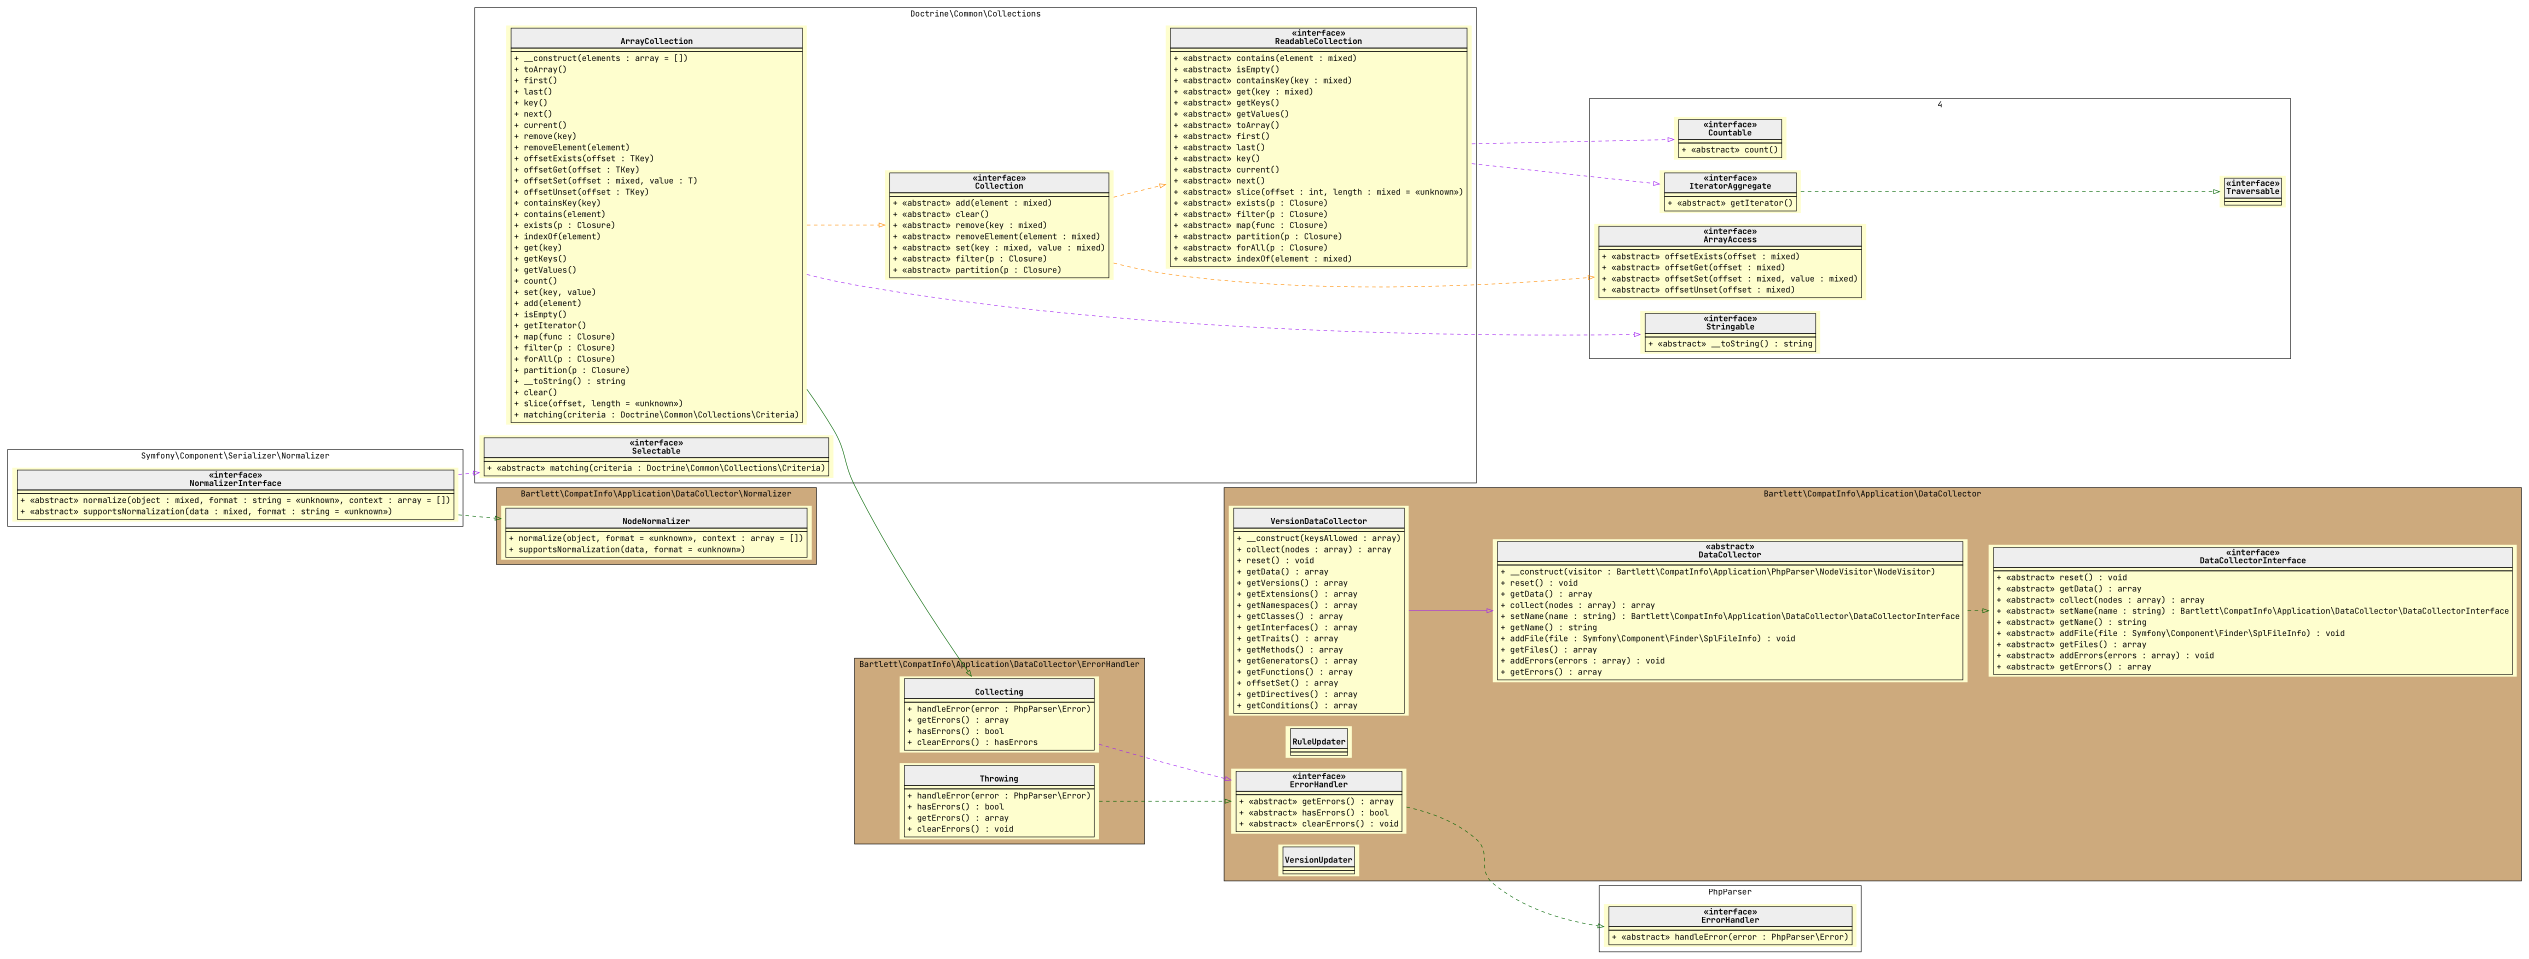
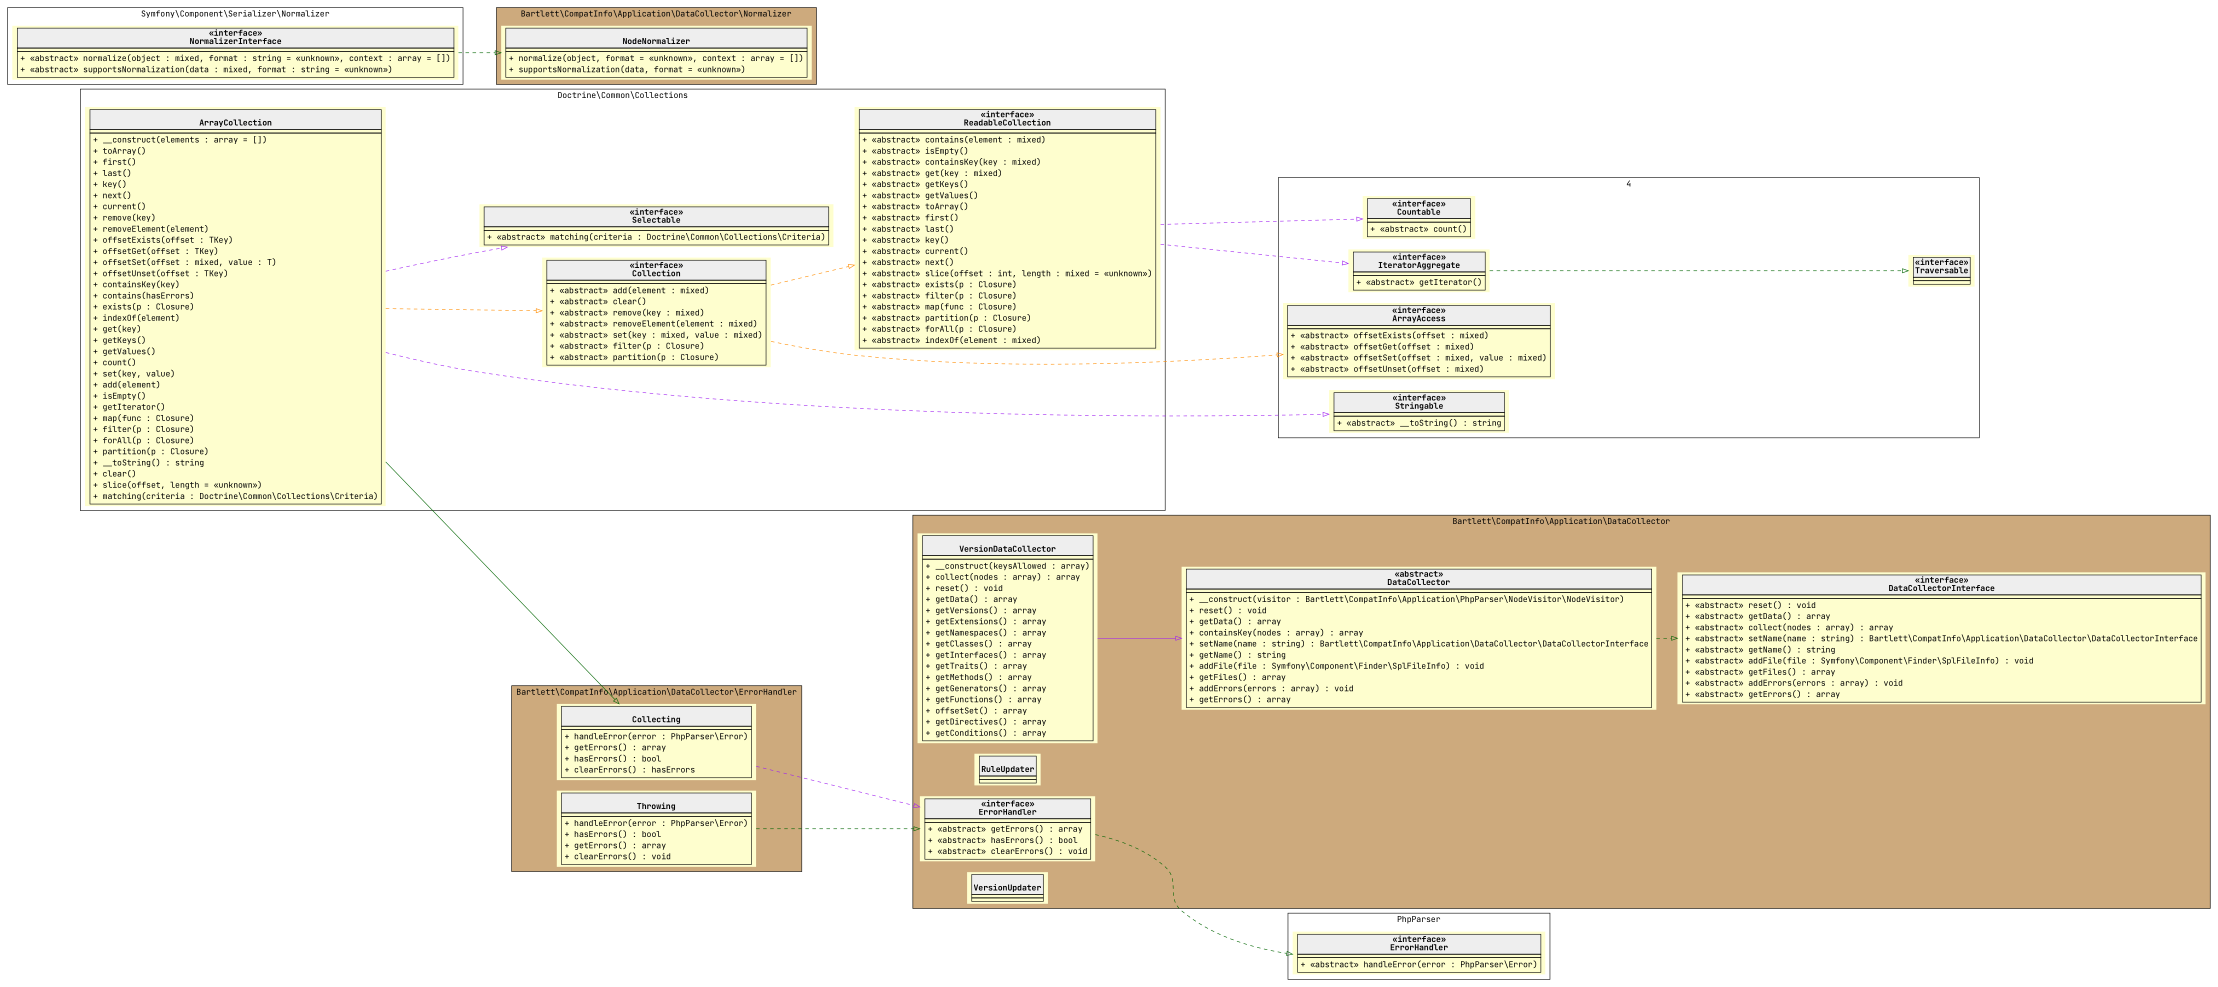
node "ArrayCollection": text "+ contains(element)" -> "+ contains(hasErrors)"
edge "NormalizerInterface" -> "Selectable": now "ArrayCollection" -> "Selectable"
node "DataCollector": text "+ collect(nodes : array) : array" -> "+ containsKey(nodes : array) : array"
